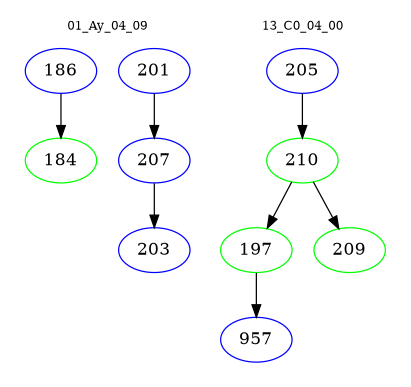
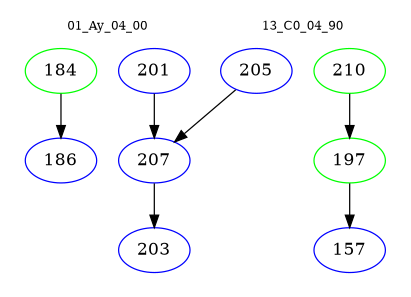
cluster "01_Ay_04_09": label "01_Ay_04_09" -> "01_Ay_04_00"
cluster "13_C0_04_00": label "13_C0_04_00" -> "13_C0_04_90"
edge "186" -> "184": reversed
edge "205" -> "210": now "205" -> "207"
node "209": removed
node "957": label "957" -> "157"
